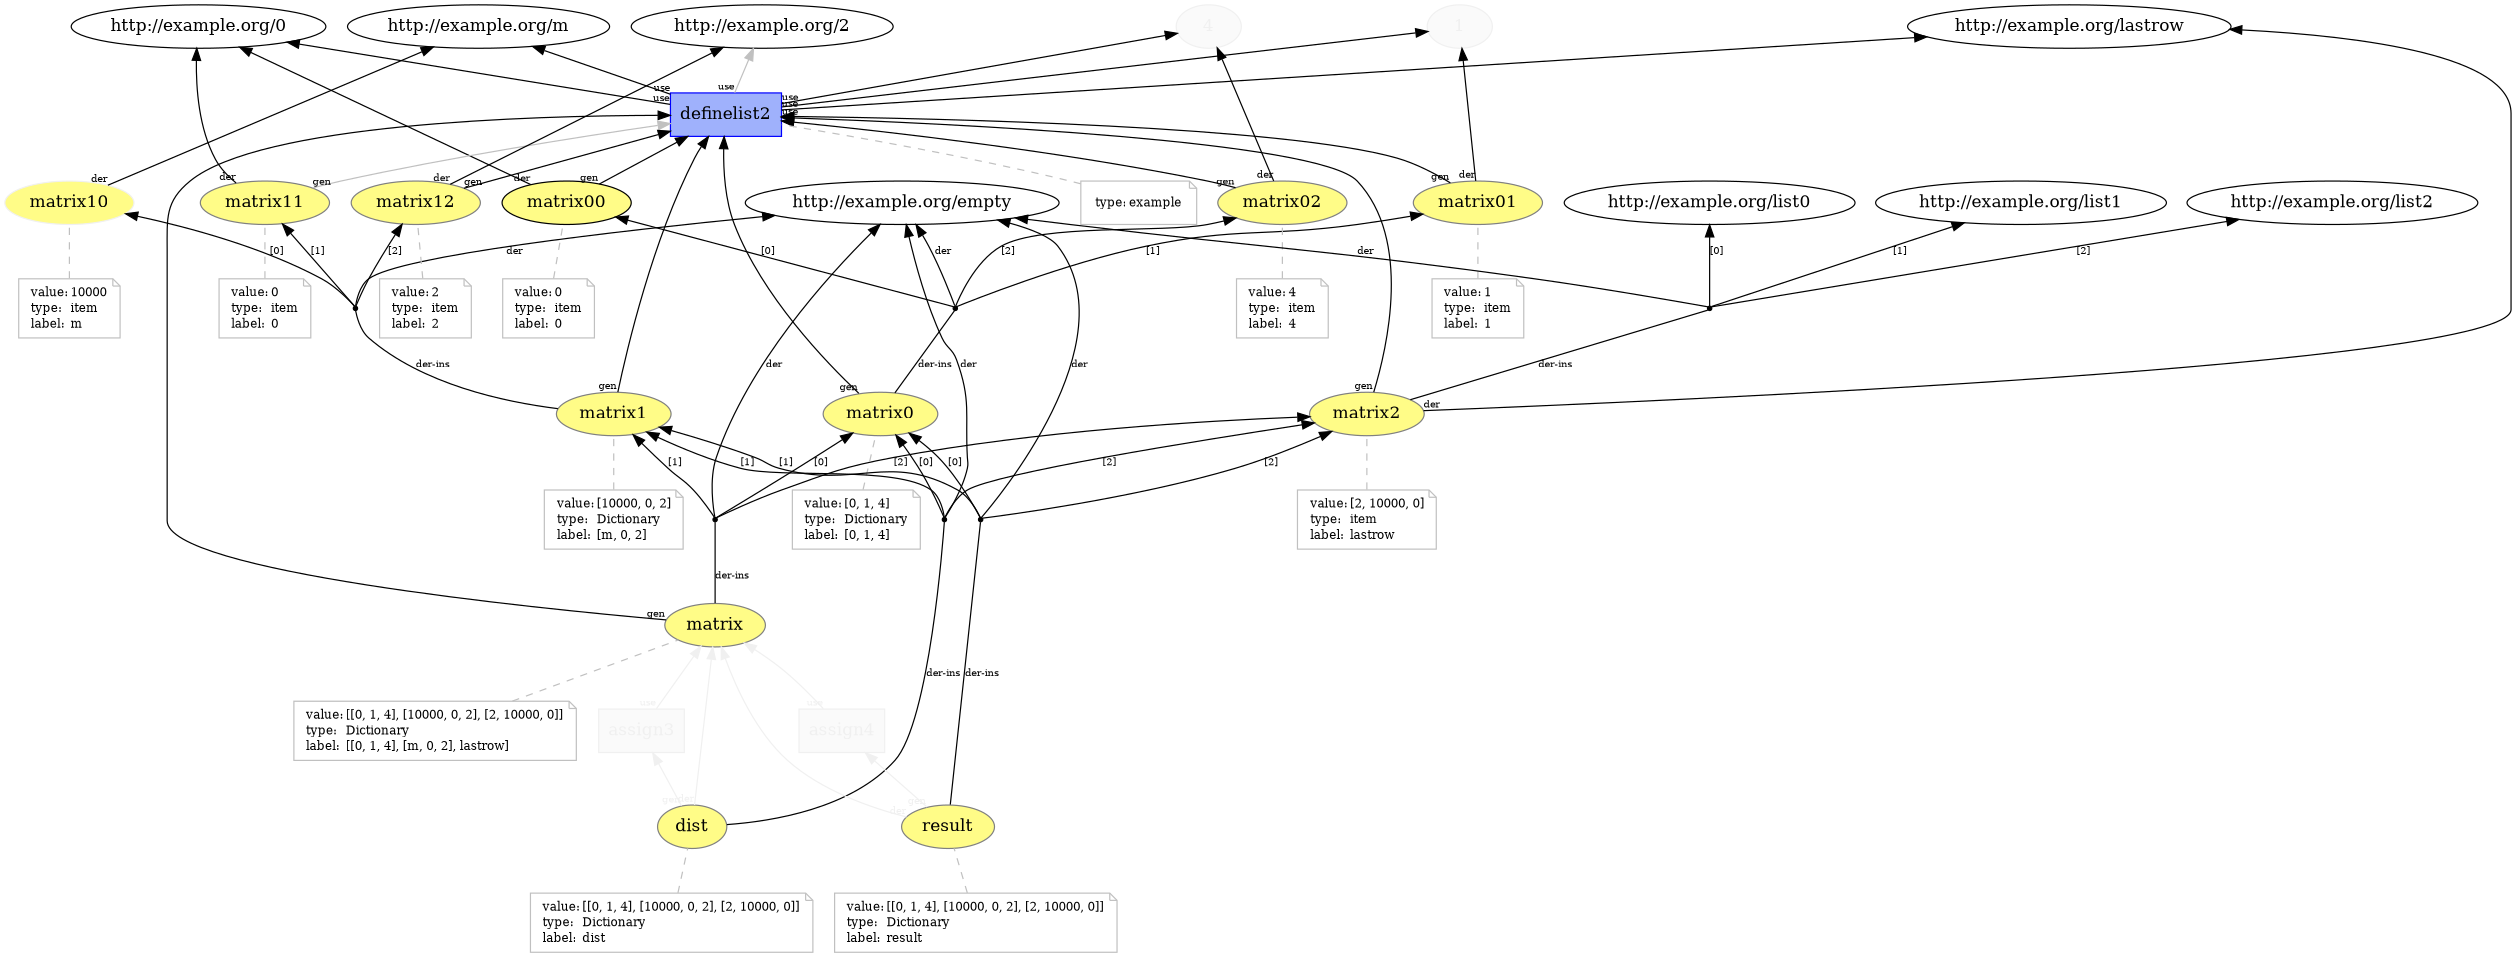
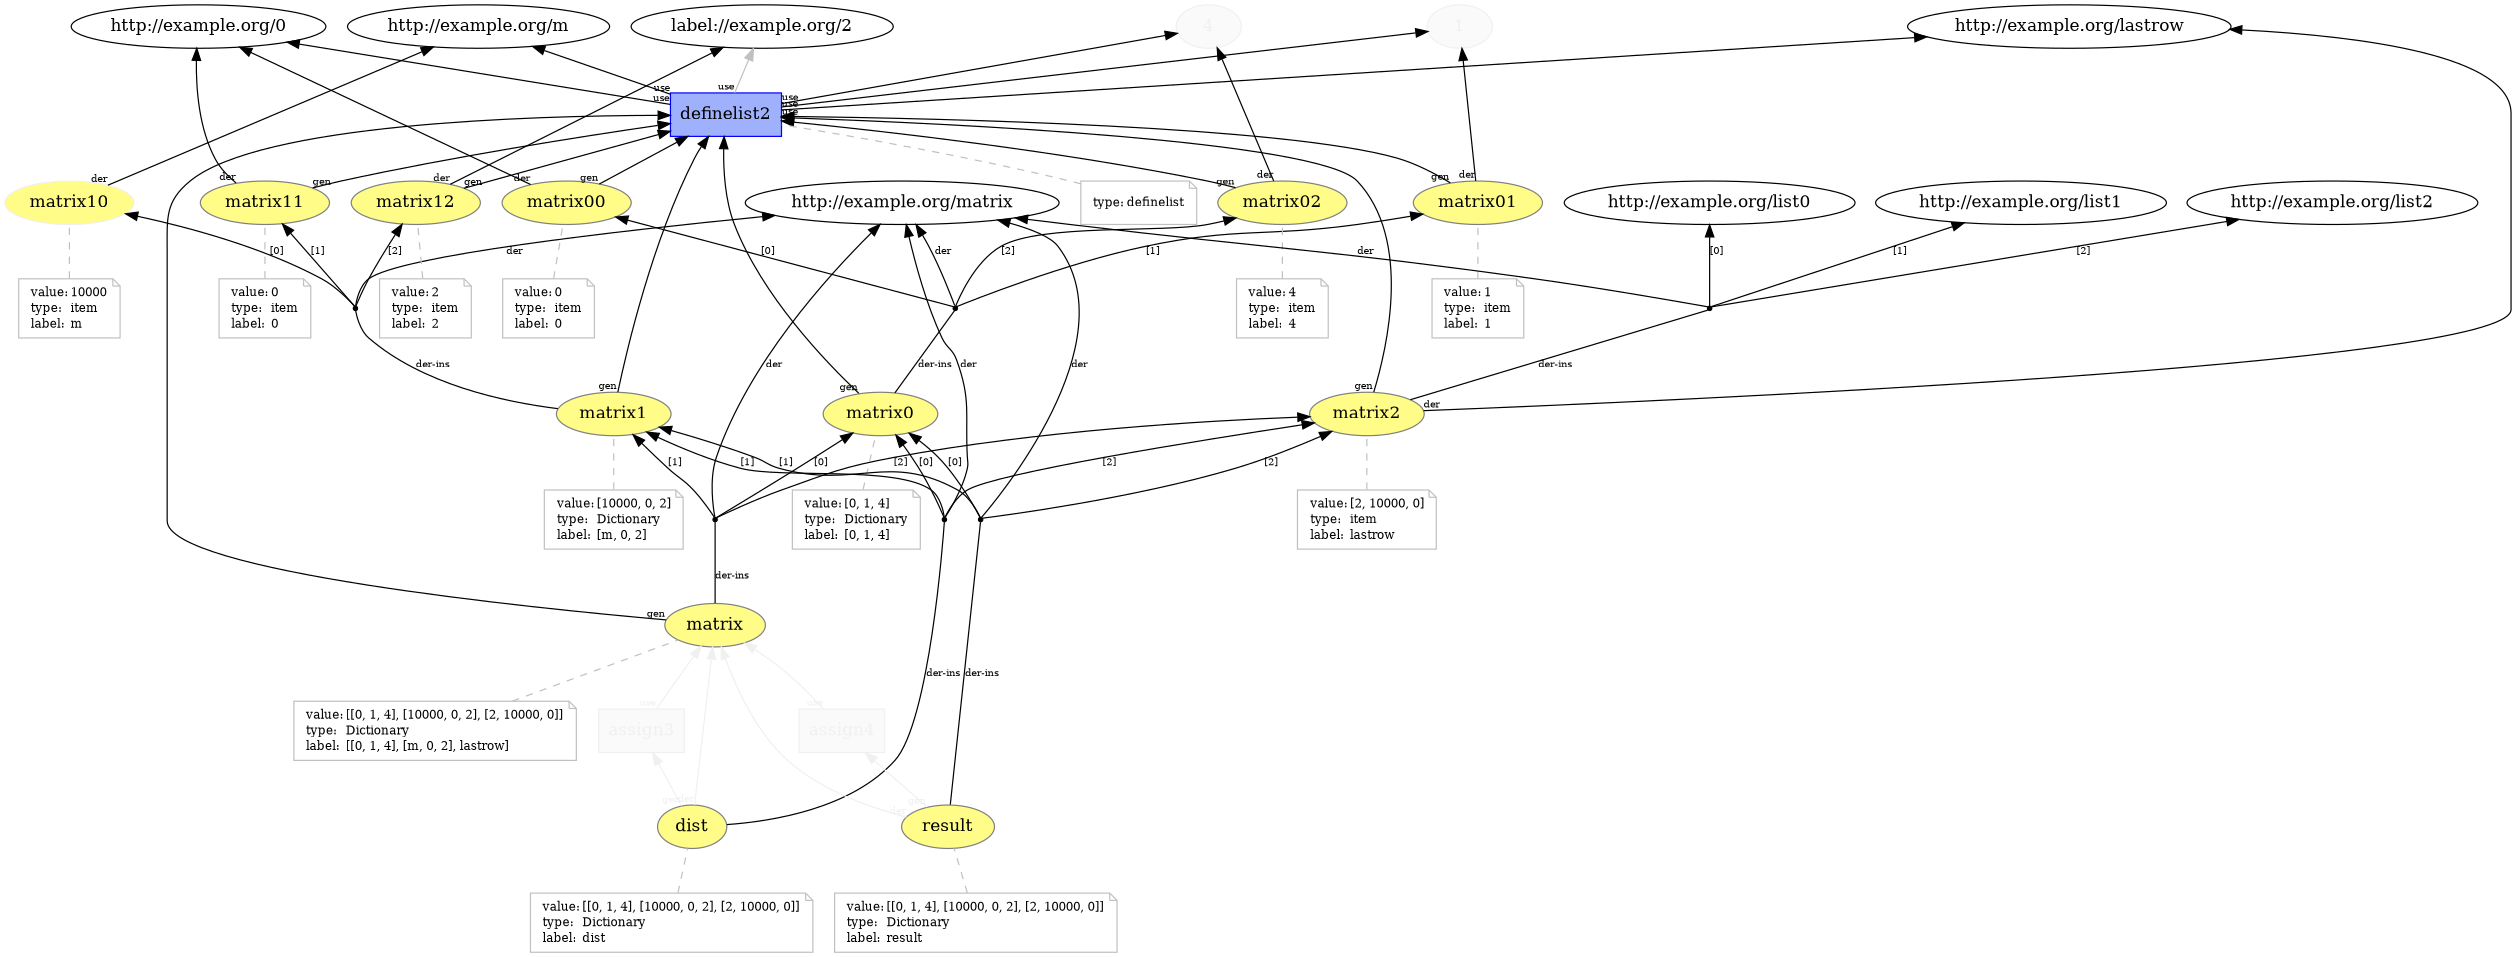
node "http://example.org/2": label "http://example.org/2" -> "label://example.org/2"
edge "matrix11" -> "definelist2": color gray -> black
node "matrix00": color black -> #808080
node "http://example.org/empty": label "http://example.org/empty" -> "http://example.org/matrix"
node "type:": text "example" -> "definelist"
